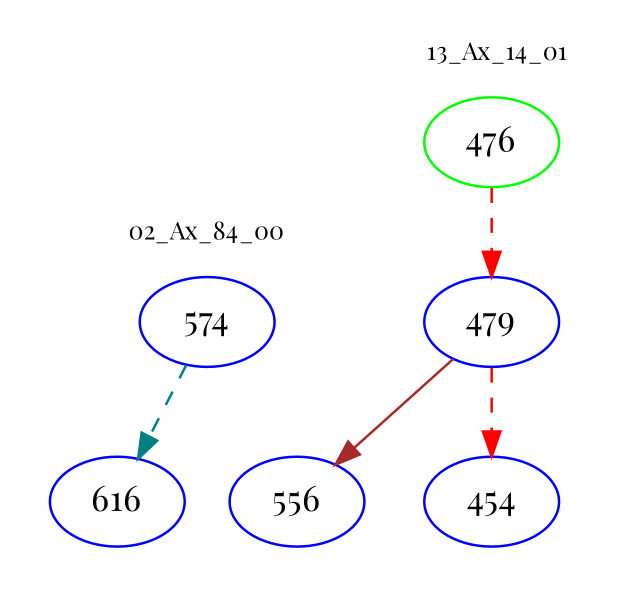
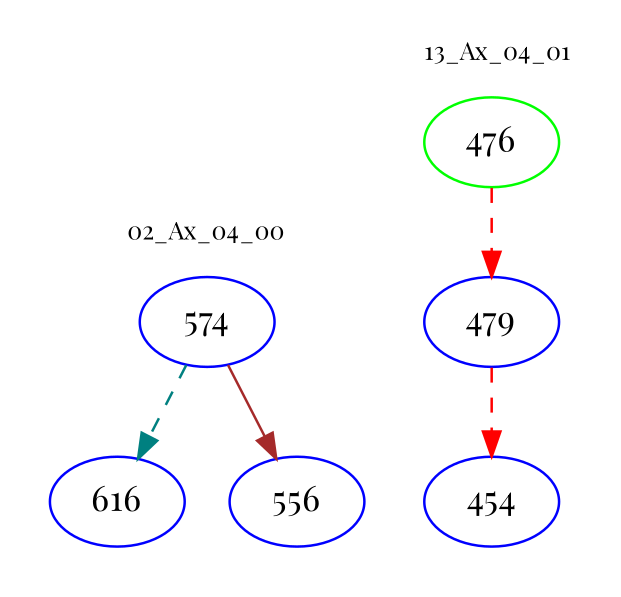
cluster "13_Ax_14_01": label "13_Ax_14_01" -> "13_Ax_04_01"
cluster "02_Ax_84_00": label "02_Ax_84_00" -> "02_Ax_04_00"
edge "479" -> "556": now "574" -> "556"
